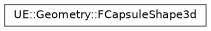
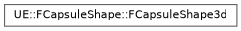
node "UE::Geometry::FCapsuleShape3d": label "UE::Geometry::FCapsuleShape3d" -> "UE::FCapsuleShape::FCapsuleShape3d"
